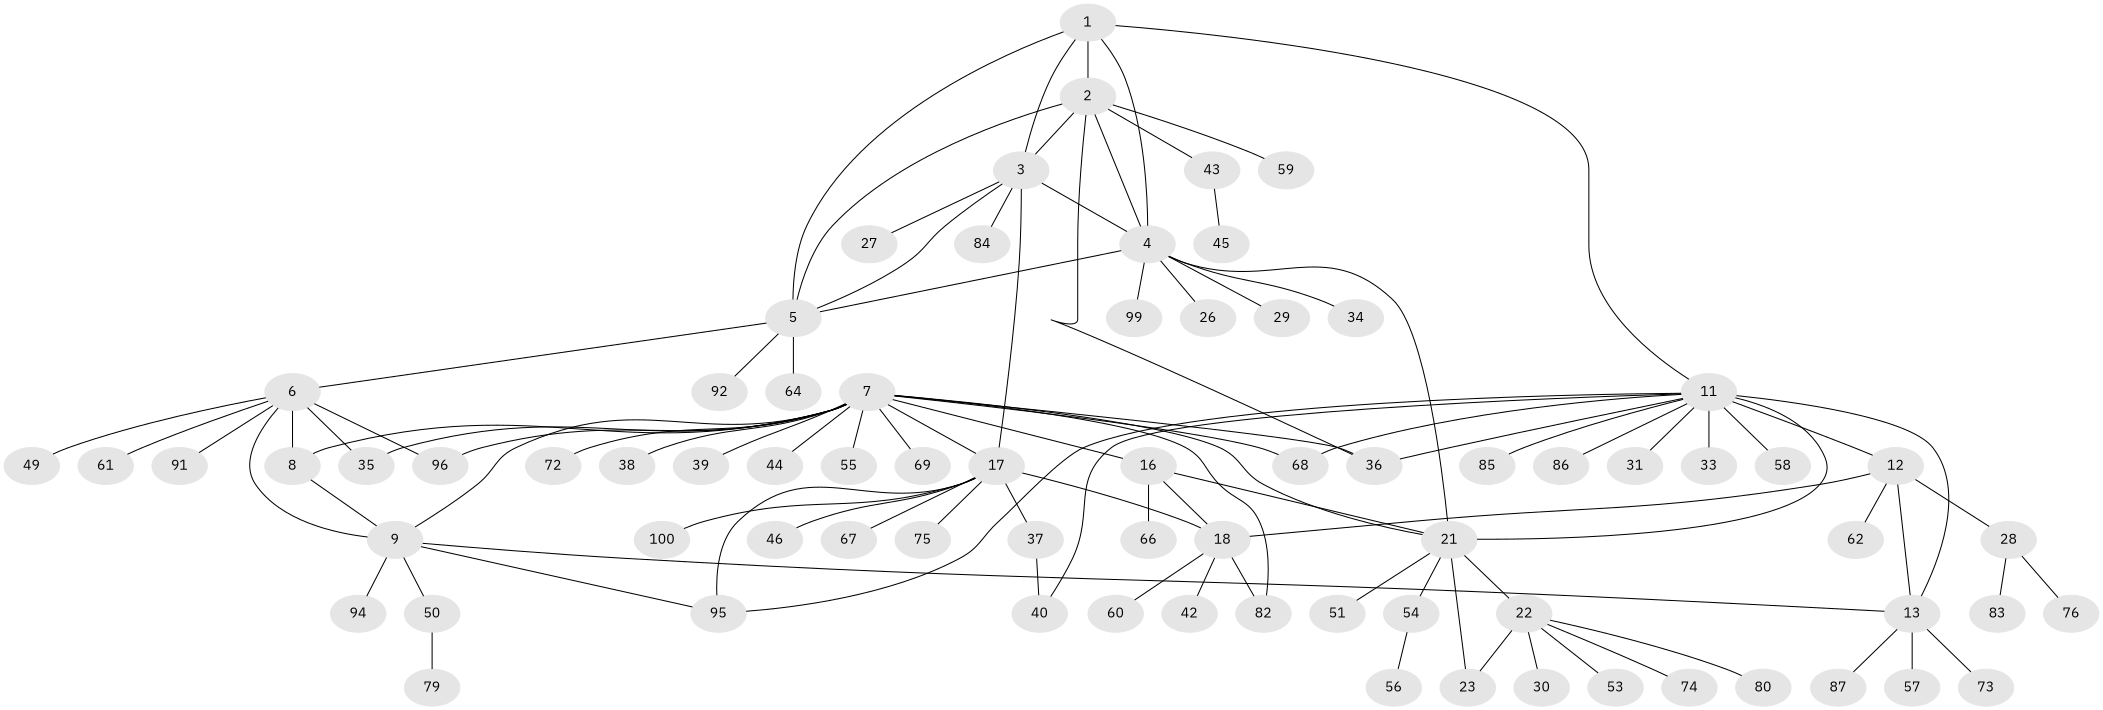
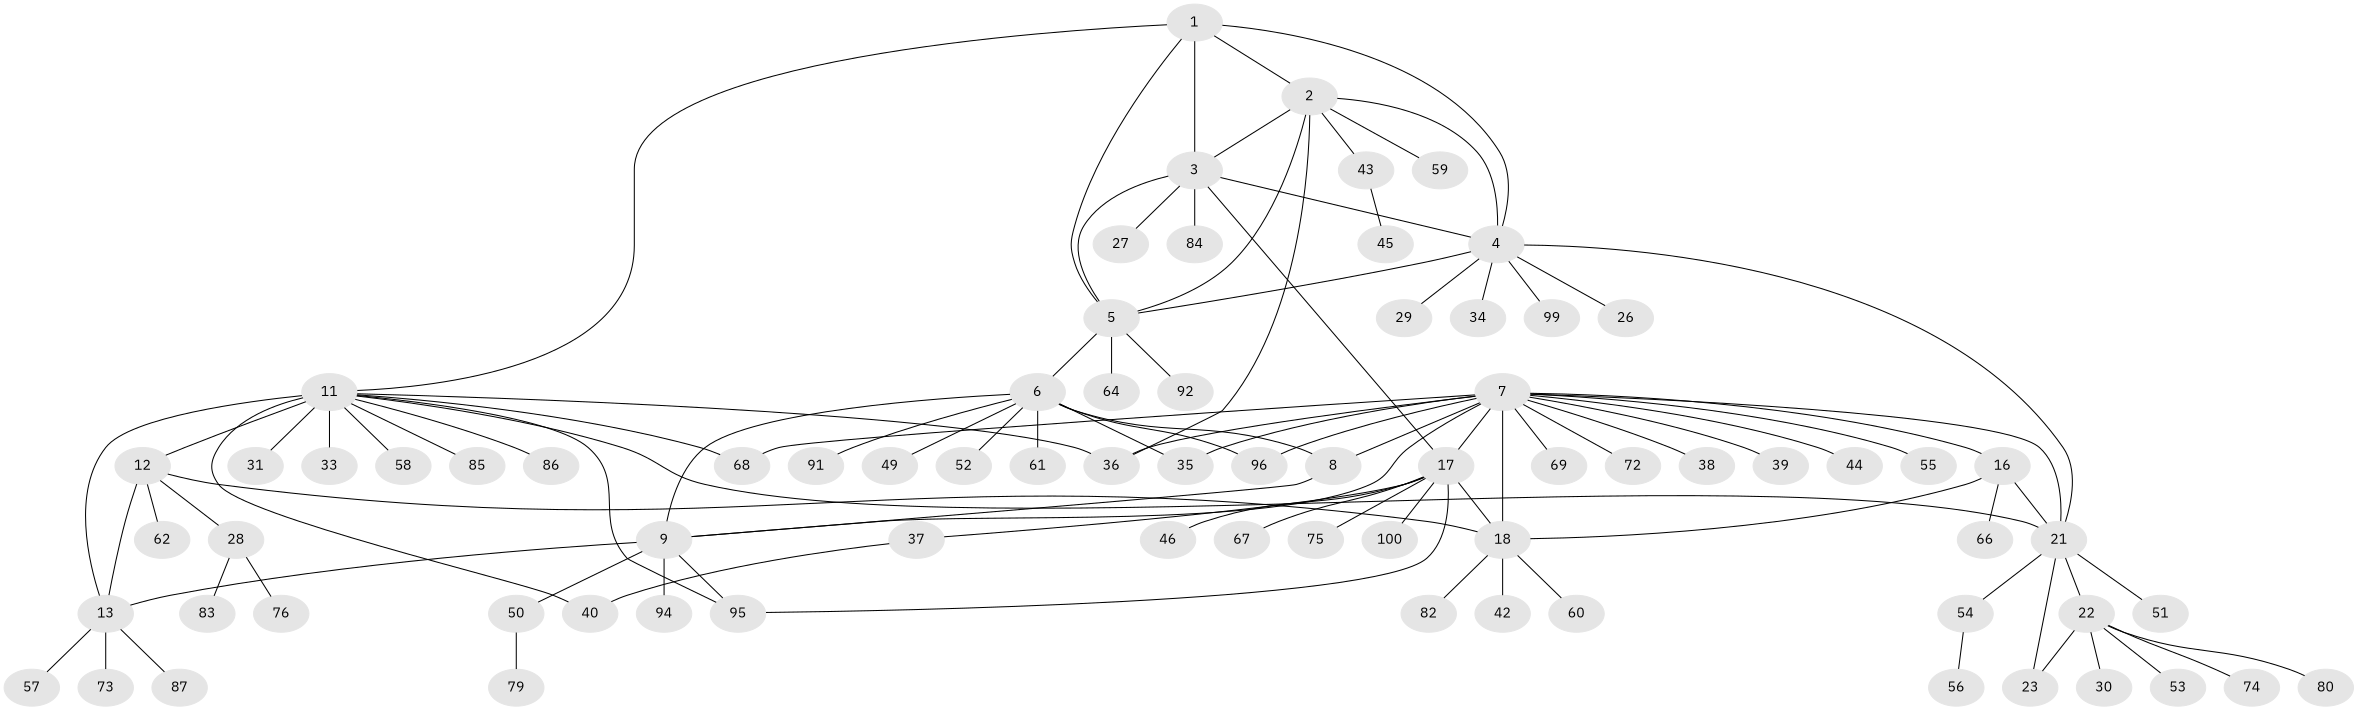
edge "7" -- "82": now "7" -- "18"
node "52": added
